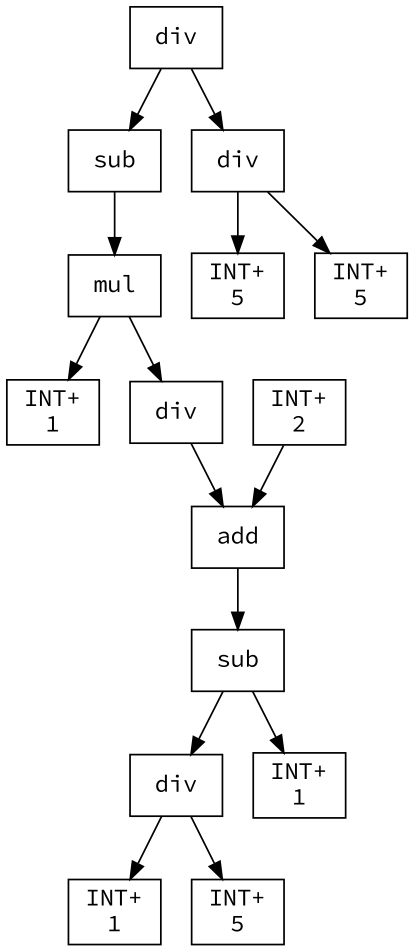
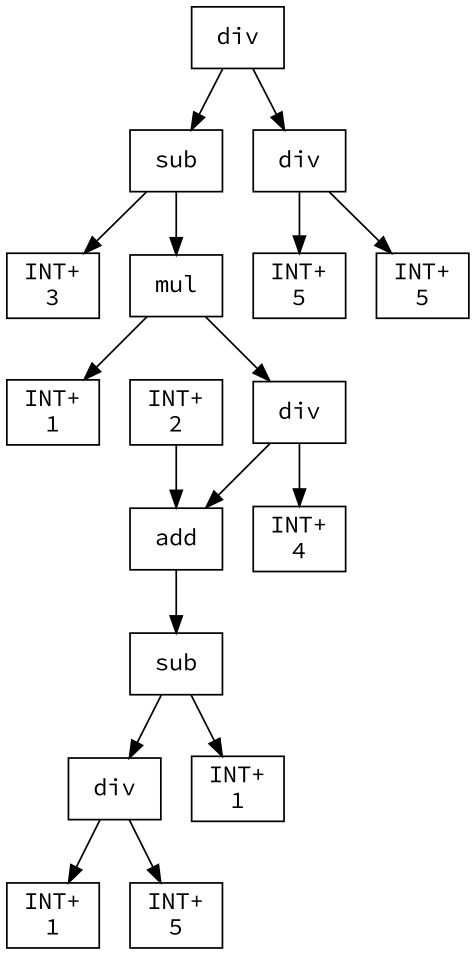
node "INT+ 3": added
node "INT+ 4": added
